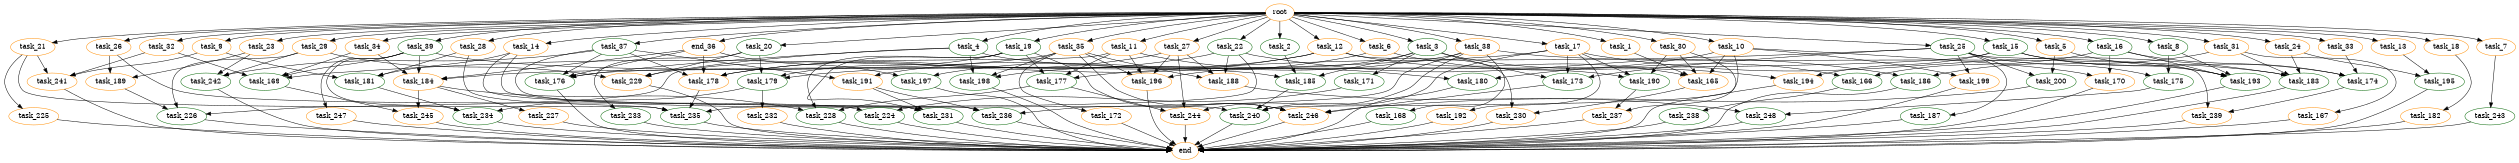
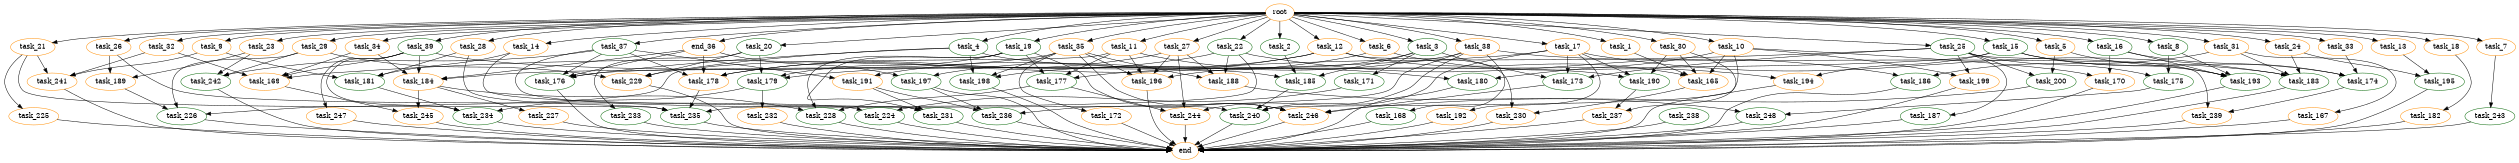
node "task_169": color darkgreen -> darkorange
node "task_166": removed
edge "task_14" -> "task_236": now "task_197" -> "task_236"
